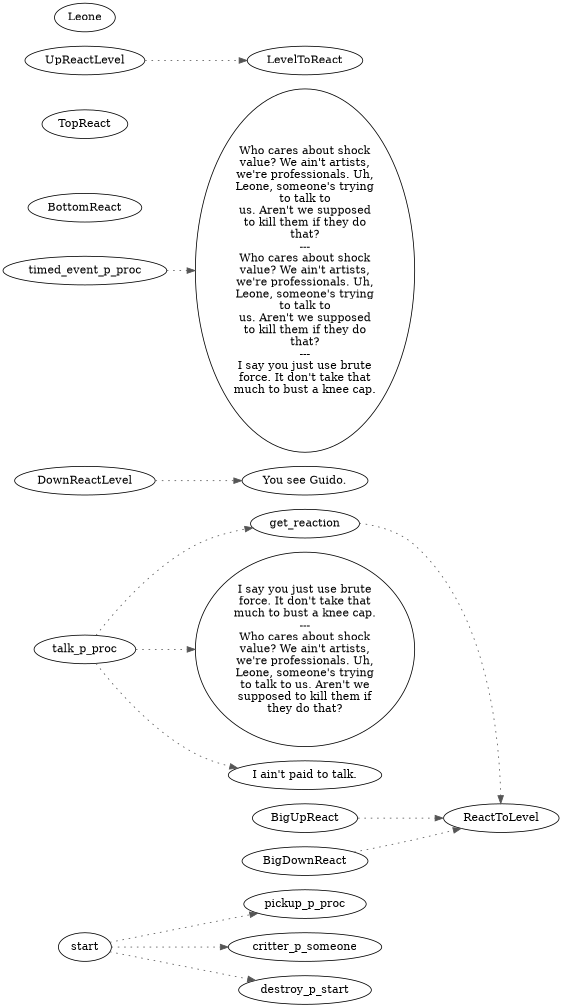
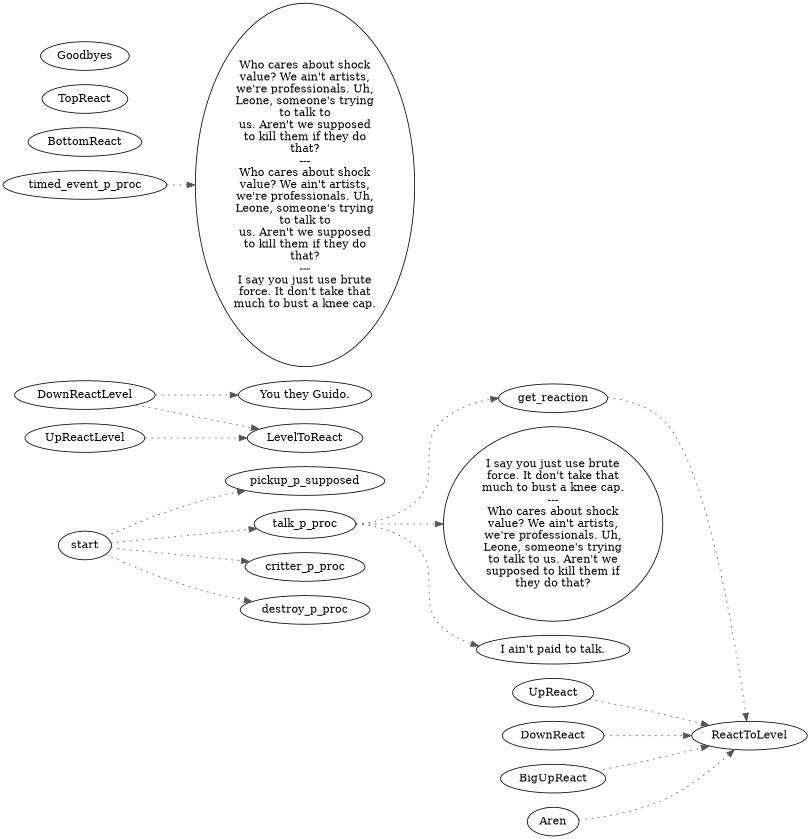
node "Leone": label "Leone" -> "Goodbyes"
edge "DownReactLevel" -> "LevelToReact": added
node "You see Guido.": label "You see Guido." -> "You they Guido."
edge "start" -> "talk_p_proc": added
node "UpReact": added
node "DownReact": added
node "BigDownReact": label "BigDownReact" -> "Aren"
node "pickup_p_proc": label "pickup_p_proc" -> "pickup_p_supposed"
node "critter_p_someone": label "critter_p_someone" -> "critter_p_proc"
node "destroy_p_start": label "destroy_p_start" -> "destroy_p_proc"
